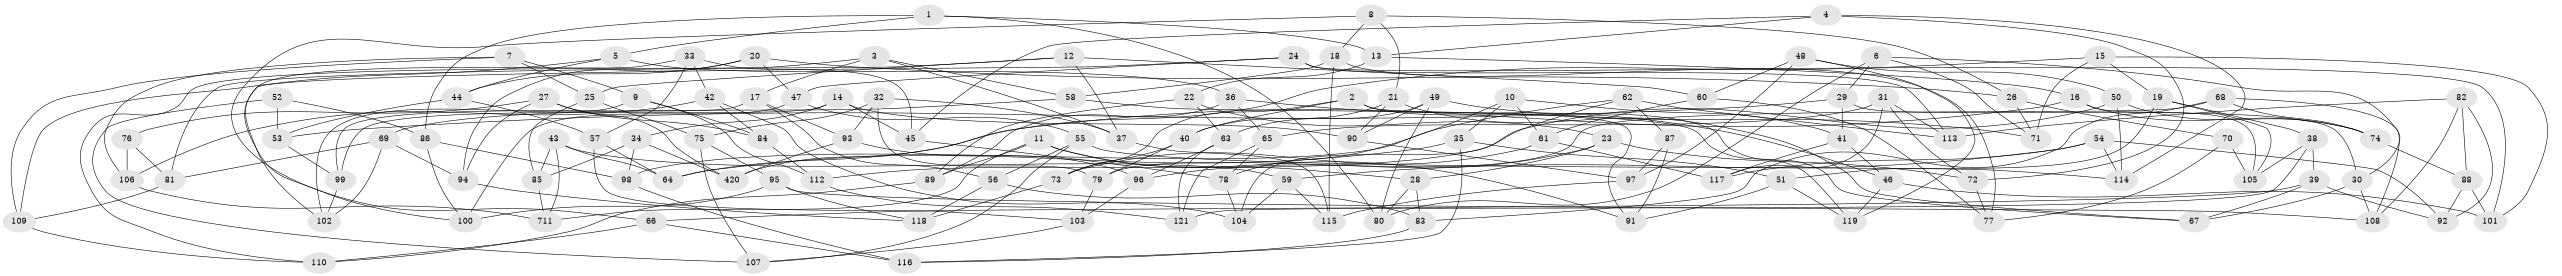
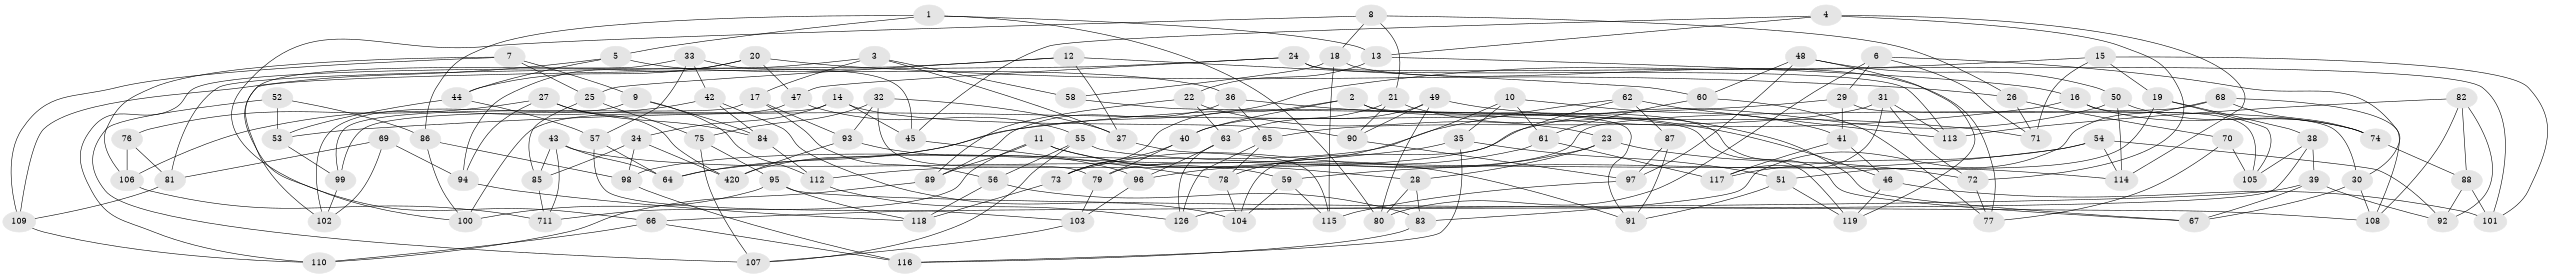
edge "58" -- "69": removed
node "121": label "121" -> "126"
